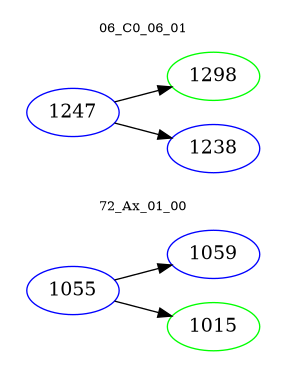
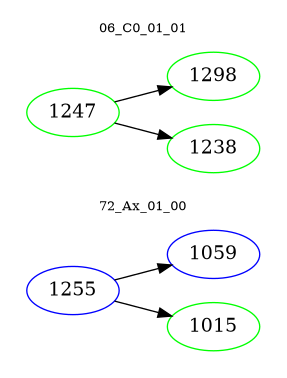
cluster "06_C0_06_01": label "06_C0_06_01" -> "06_C0_01_01"
node "1247": color blue -> green
node "1238": color blue -> green
node "1055": label "1055" -> "1255"
